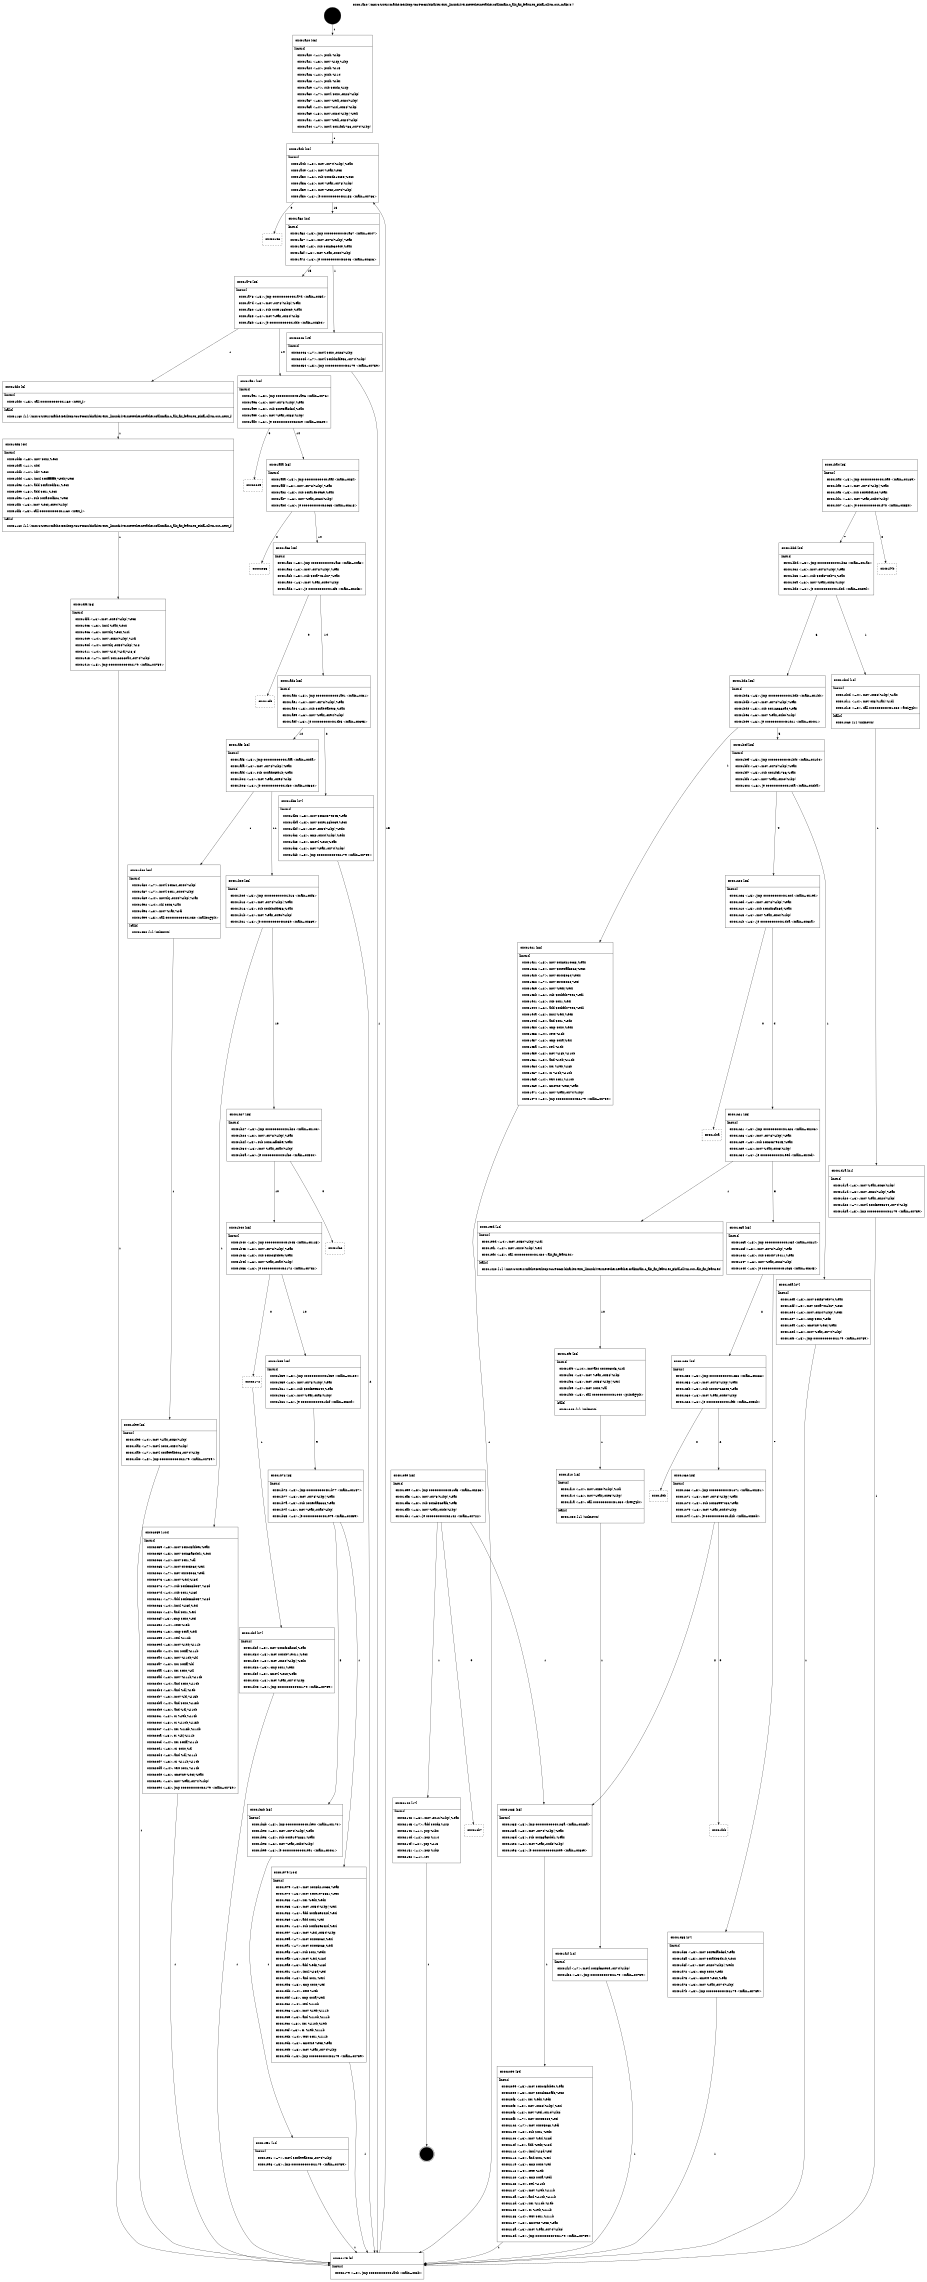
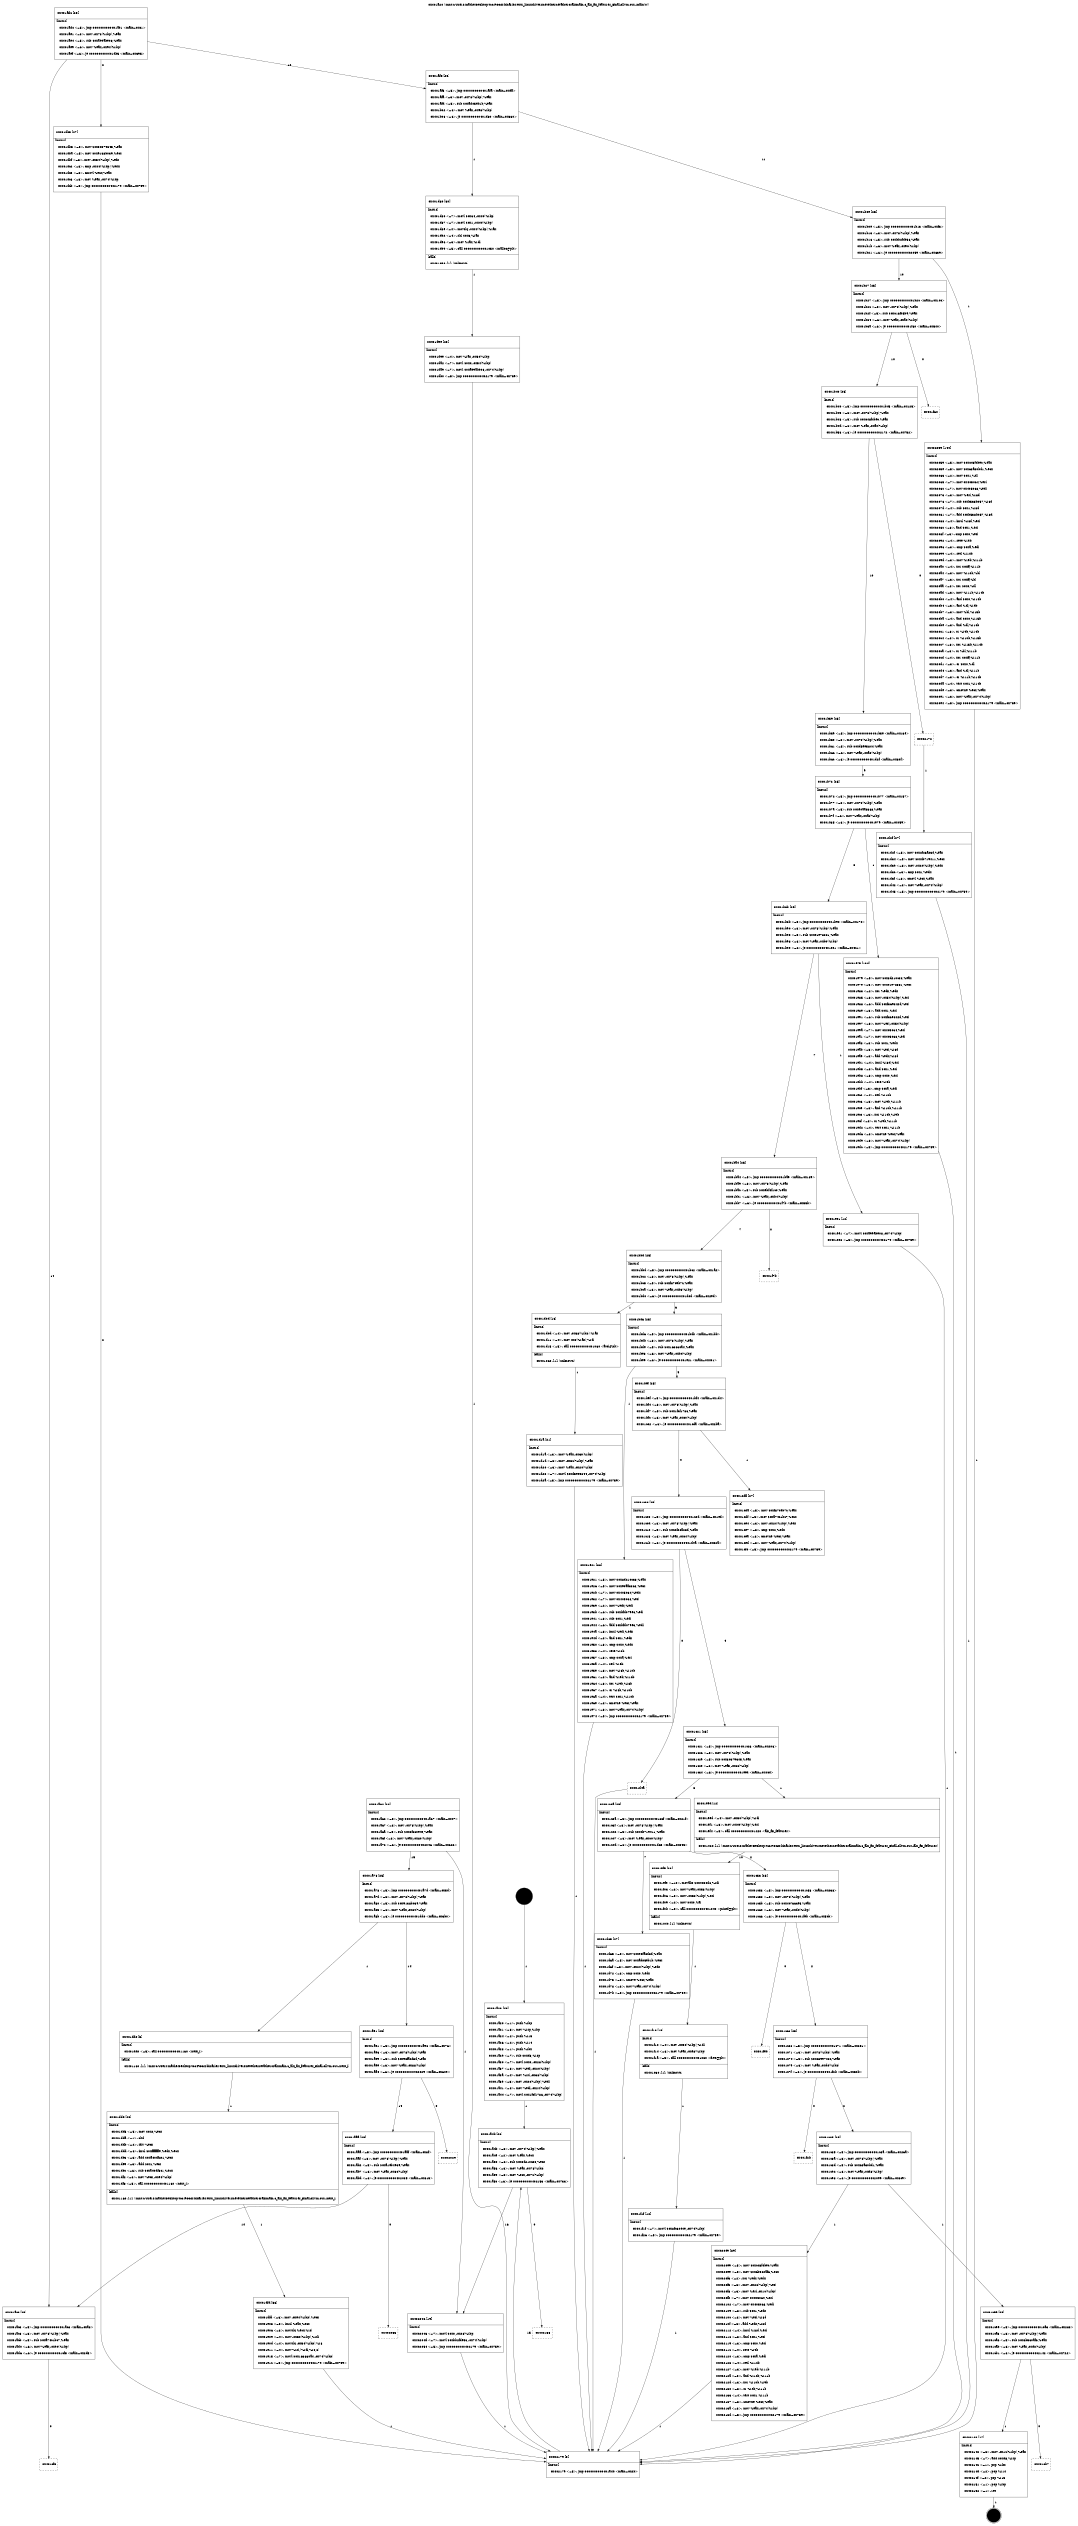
edge "0x401a4b [23]" -> "0x401a62 [22]": now "0x401a4b [23]" -> "0x402046 [19]"
edge "0x401ac3 [25]" -> "0x401adc [25]": reversed
edge "0x401b8b [25]" -> "0x401ba4 [25]": added, label "7"
edge "0x401c9e [25]" -> "0x401c85 [25]": reversed
edge "0x401cda [27]" -> "0x402179 [5]": now "0x401d4a" -> "0x402179 [5]"
